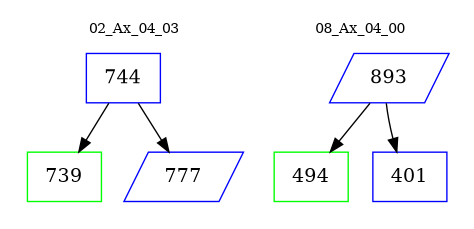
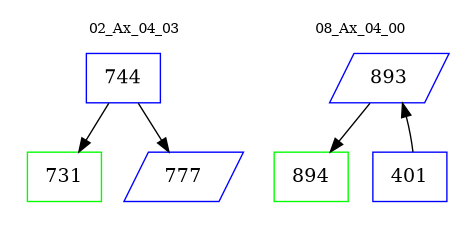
edge "893" -> "401": reversed
node "739": label "739" -> "731"
node "494": label "494" -> "894"
